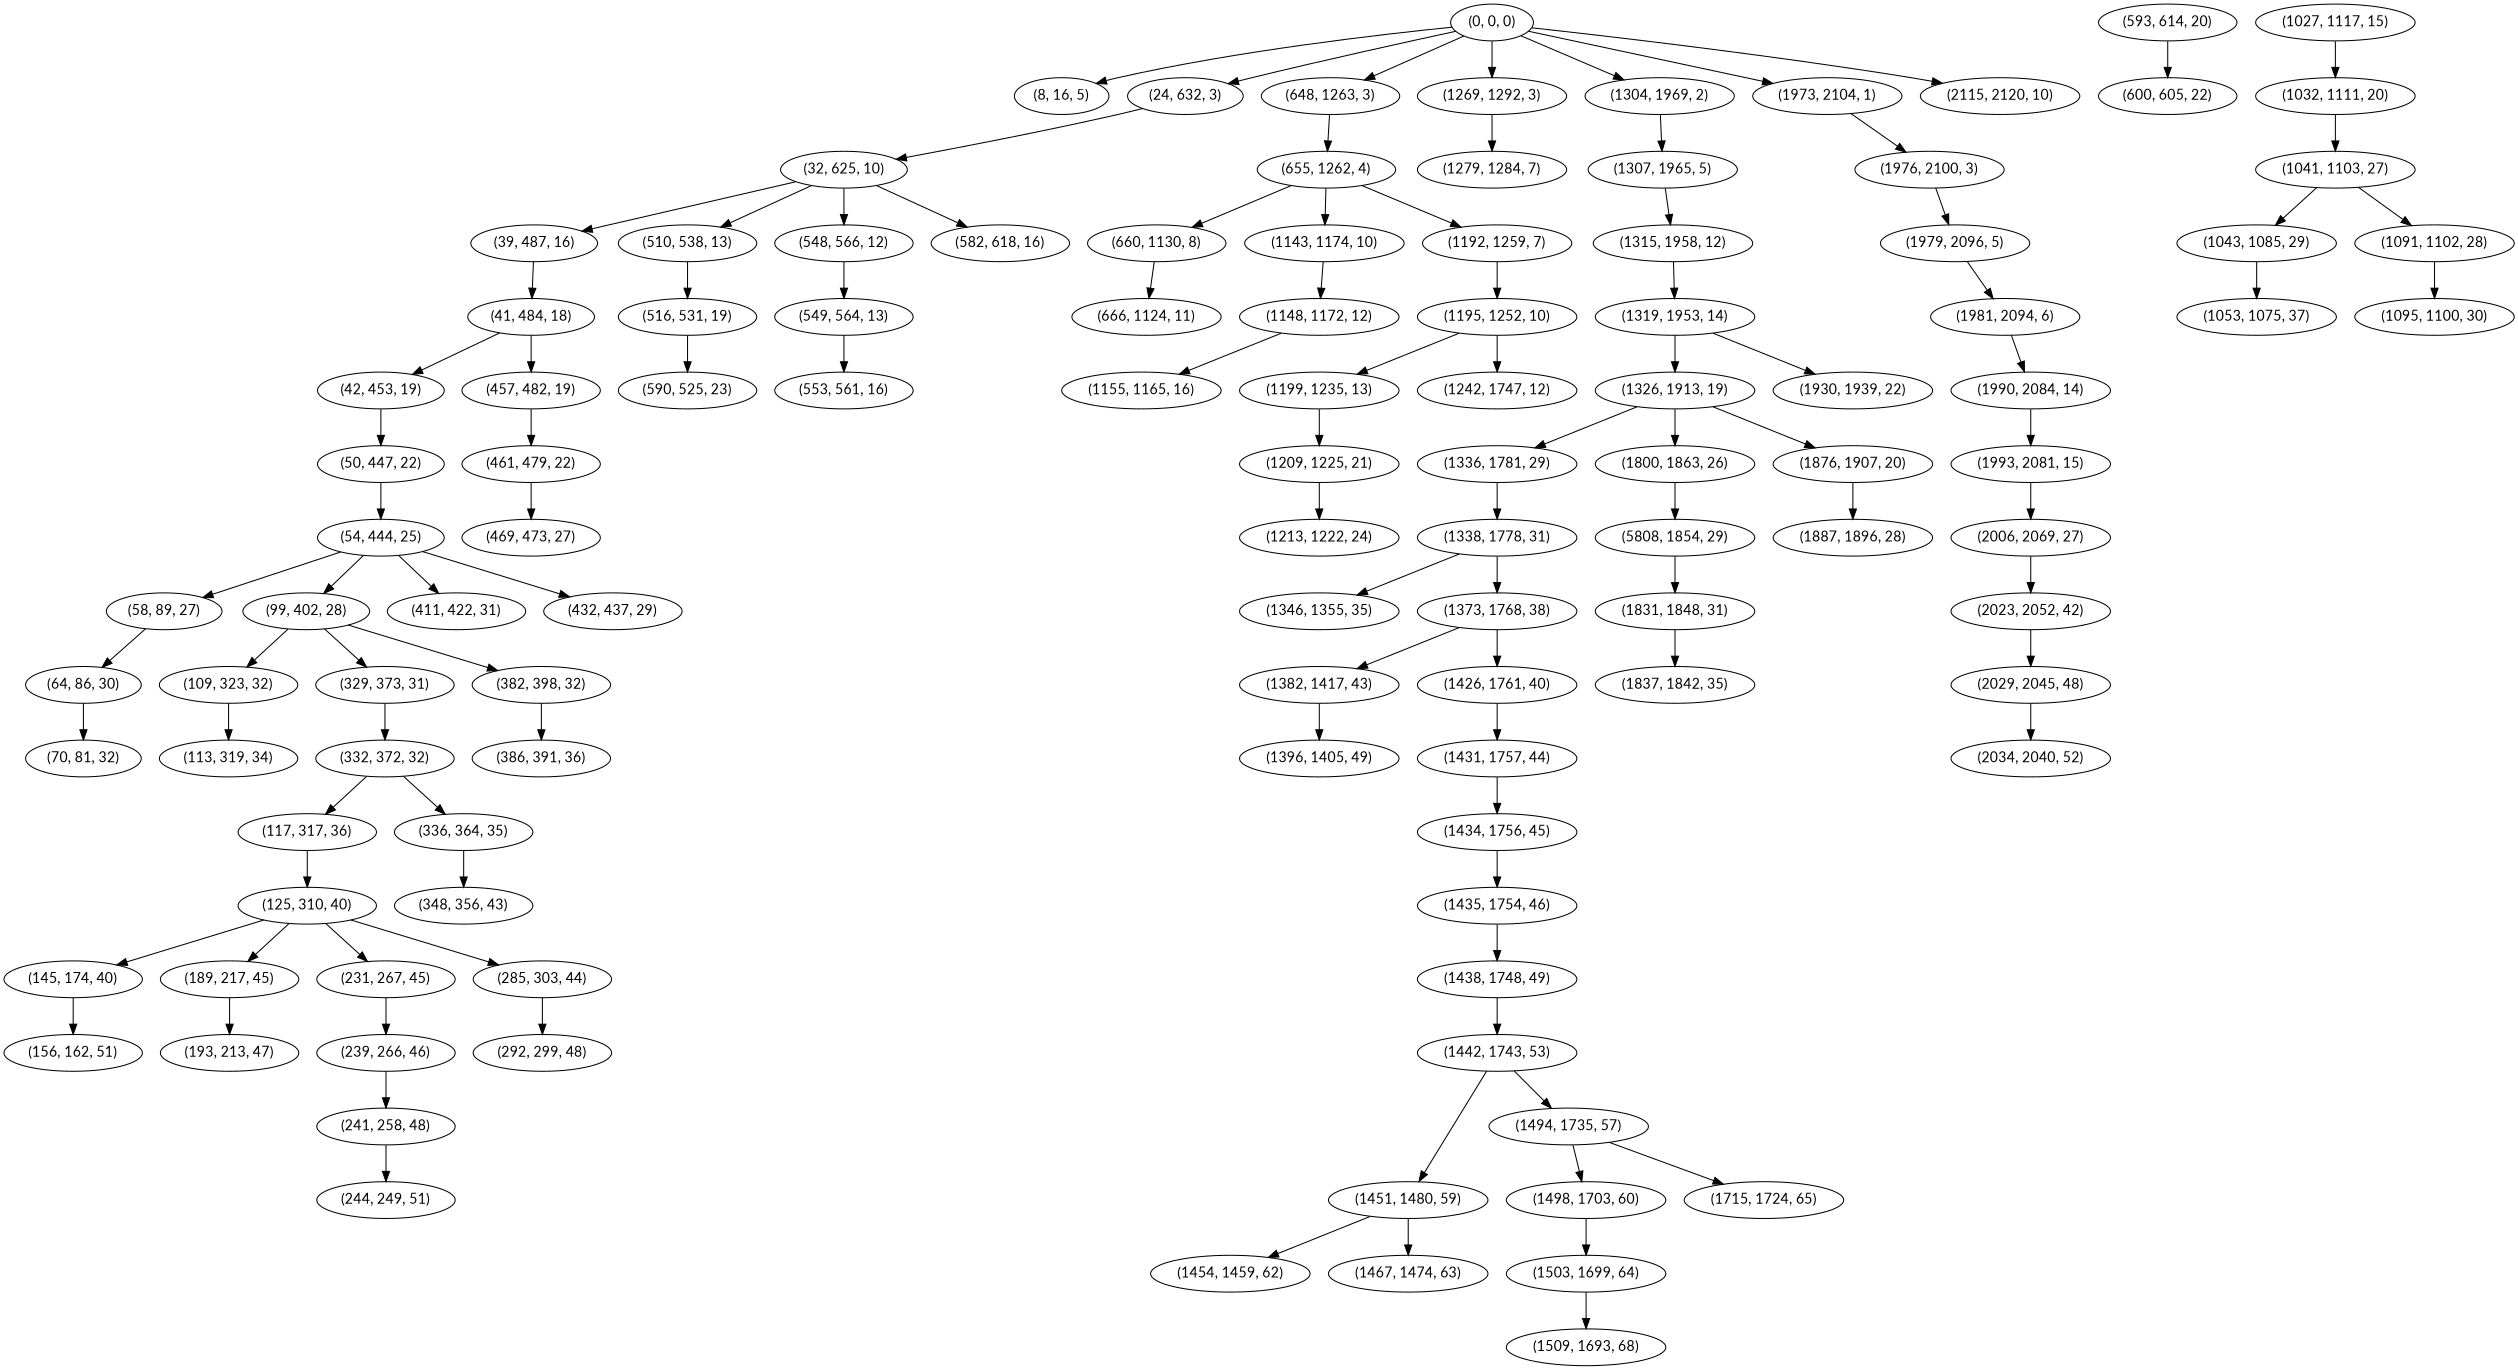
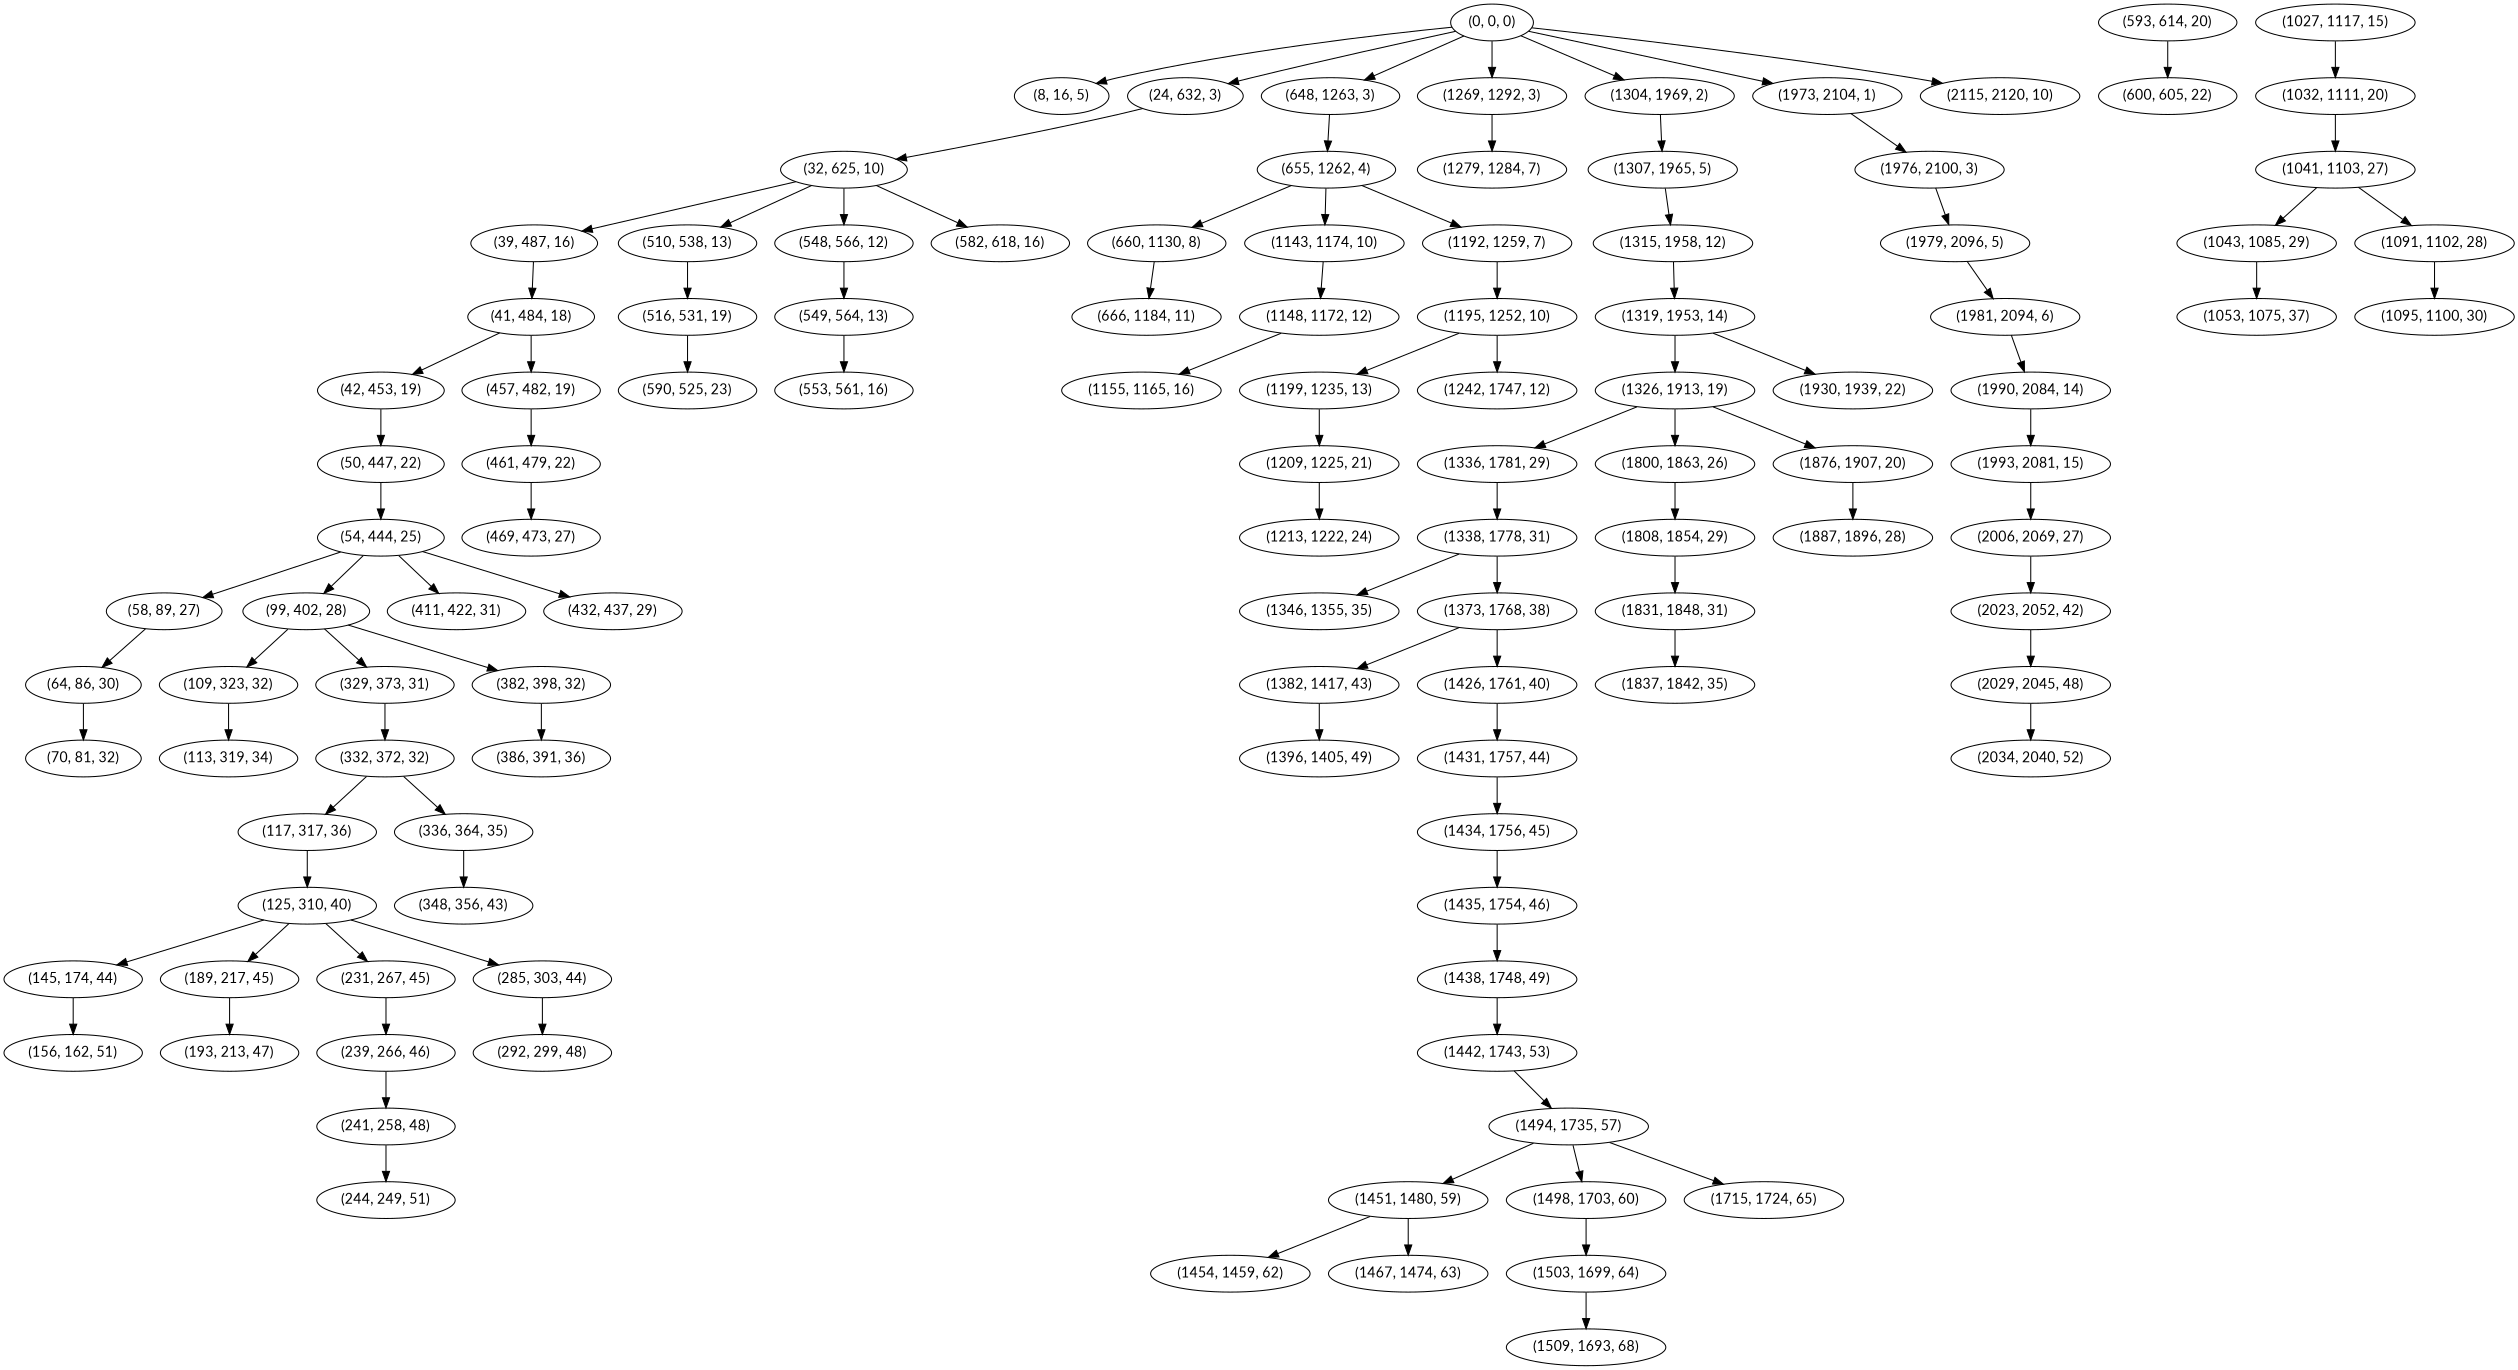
node "(666, 1124, 11)": label "(666, 1124, 11)" -> "(666, 1184, 11)"
node "(5808, 1854, 29)": label "(5808, 1854, 29)" -> "(1808, 1854, 29)"
node "(145, 174, 40)": label "(145, 174, 40)" -> "(145, 174, 44)"
edge "(1442, 1743, 53)" -> "(1451, 1480, 59)": now "(1494, 1735, 57)" -> "(1451, 1480, 59)"
